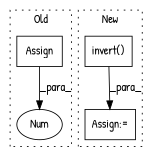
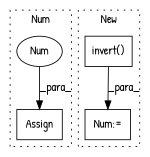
cluster "Old": label "Old" -> "Num"
edge "Assign" -> "Num": reversed
node "Assign:=": label "Assign:=" -> "Num:="
